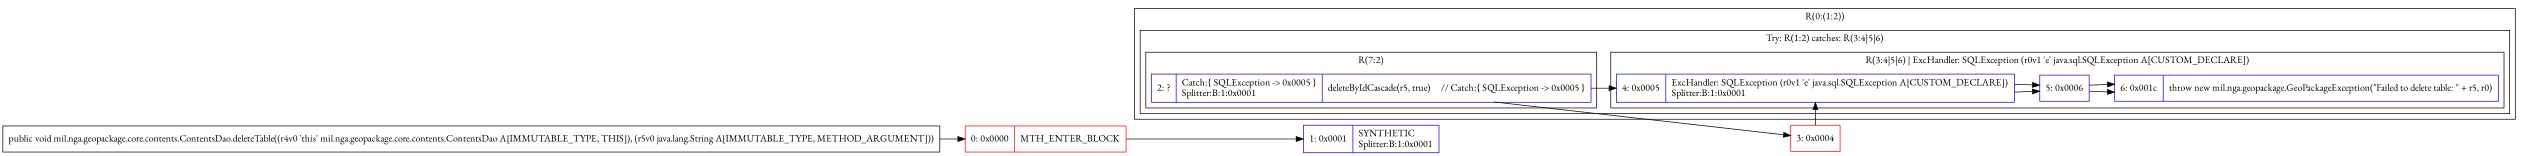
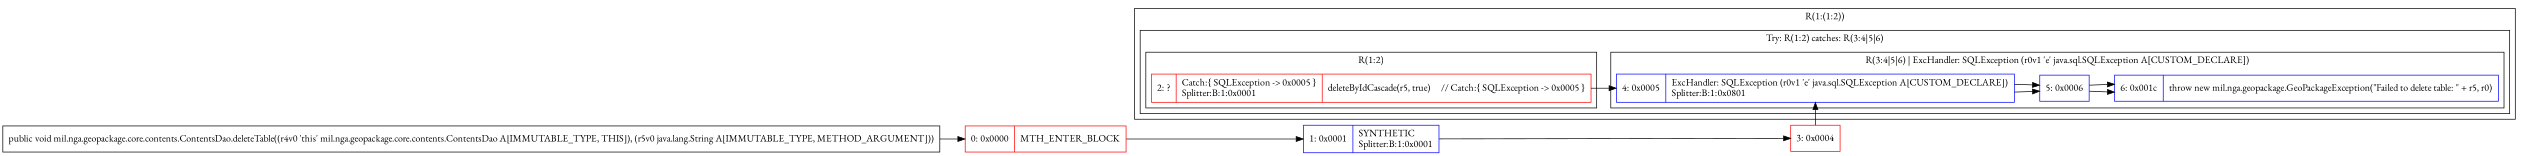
cluster "R(0:(1:2))": label "R(0:(1:2))" -> "R(1:(1:2))"
cluster "R(7:2)": label "R(7:2)" -> "R(1:2)"
node "2: ?": color blue -> red
node "4: 0x0005": text "Splitter:B:1:0x0001" -> "Splitter:B:1:0x0801"
edge "2: ?" -> "3: 0x0004": now "1: 0x0001" -> "3: 0x0004"
